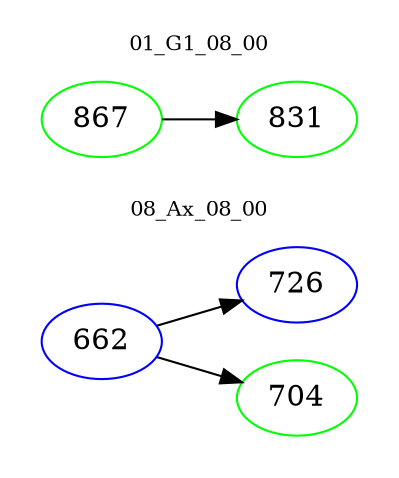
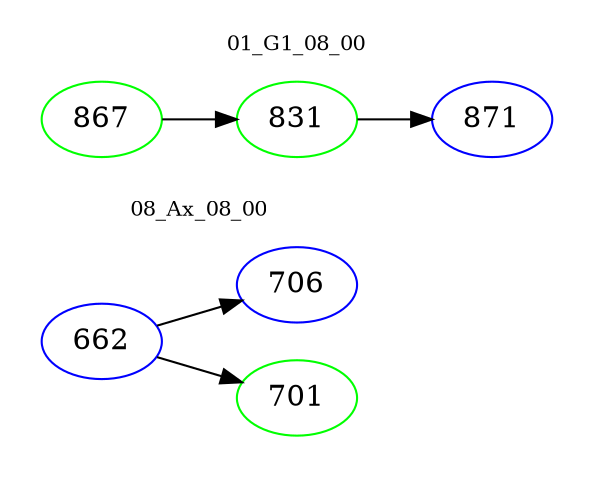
node "871": added
node "726": label "726" -> "706"
node "704": label "704" -> "701"
